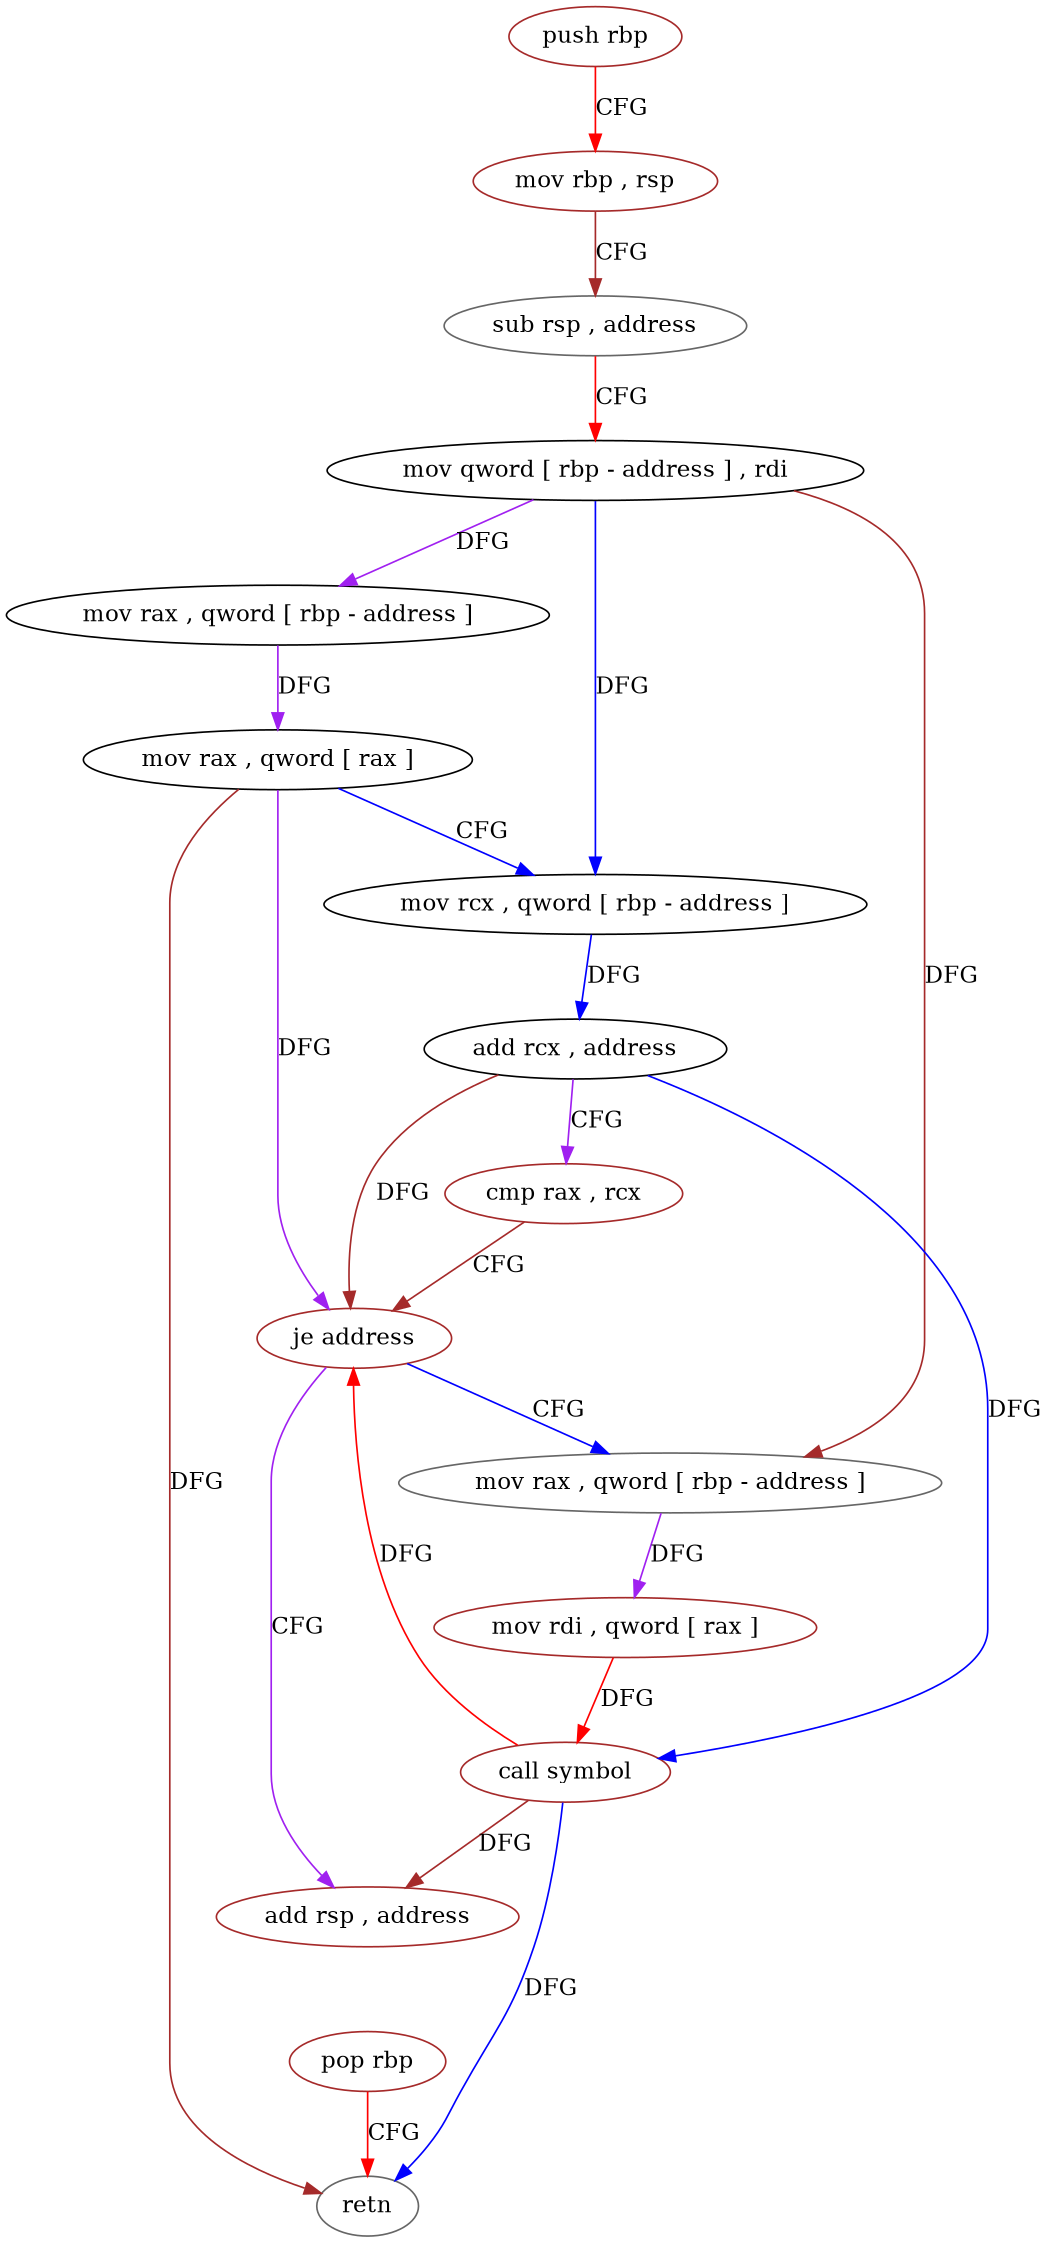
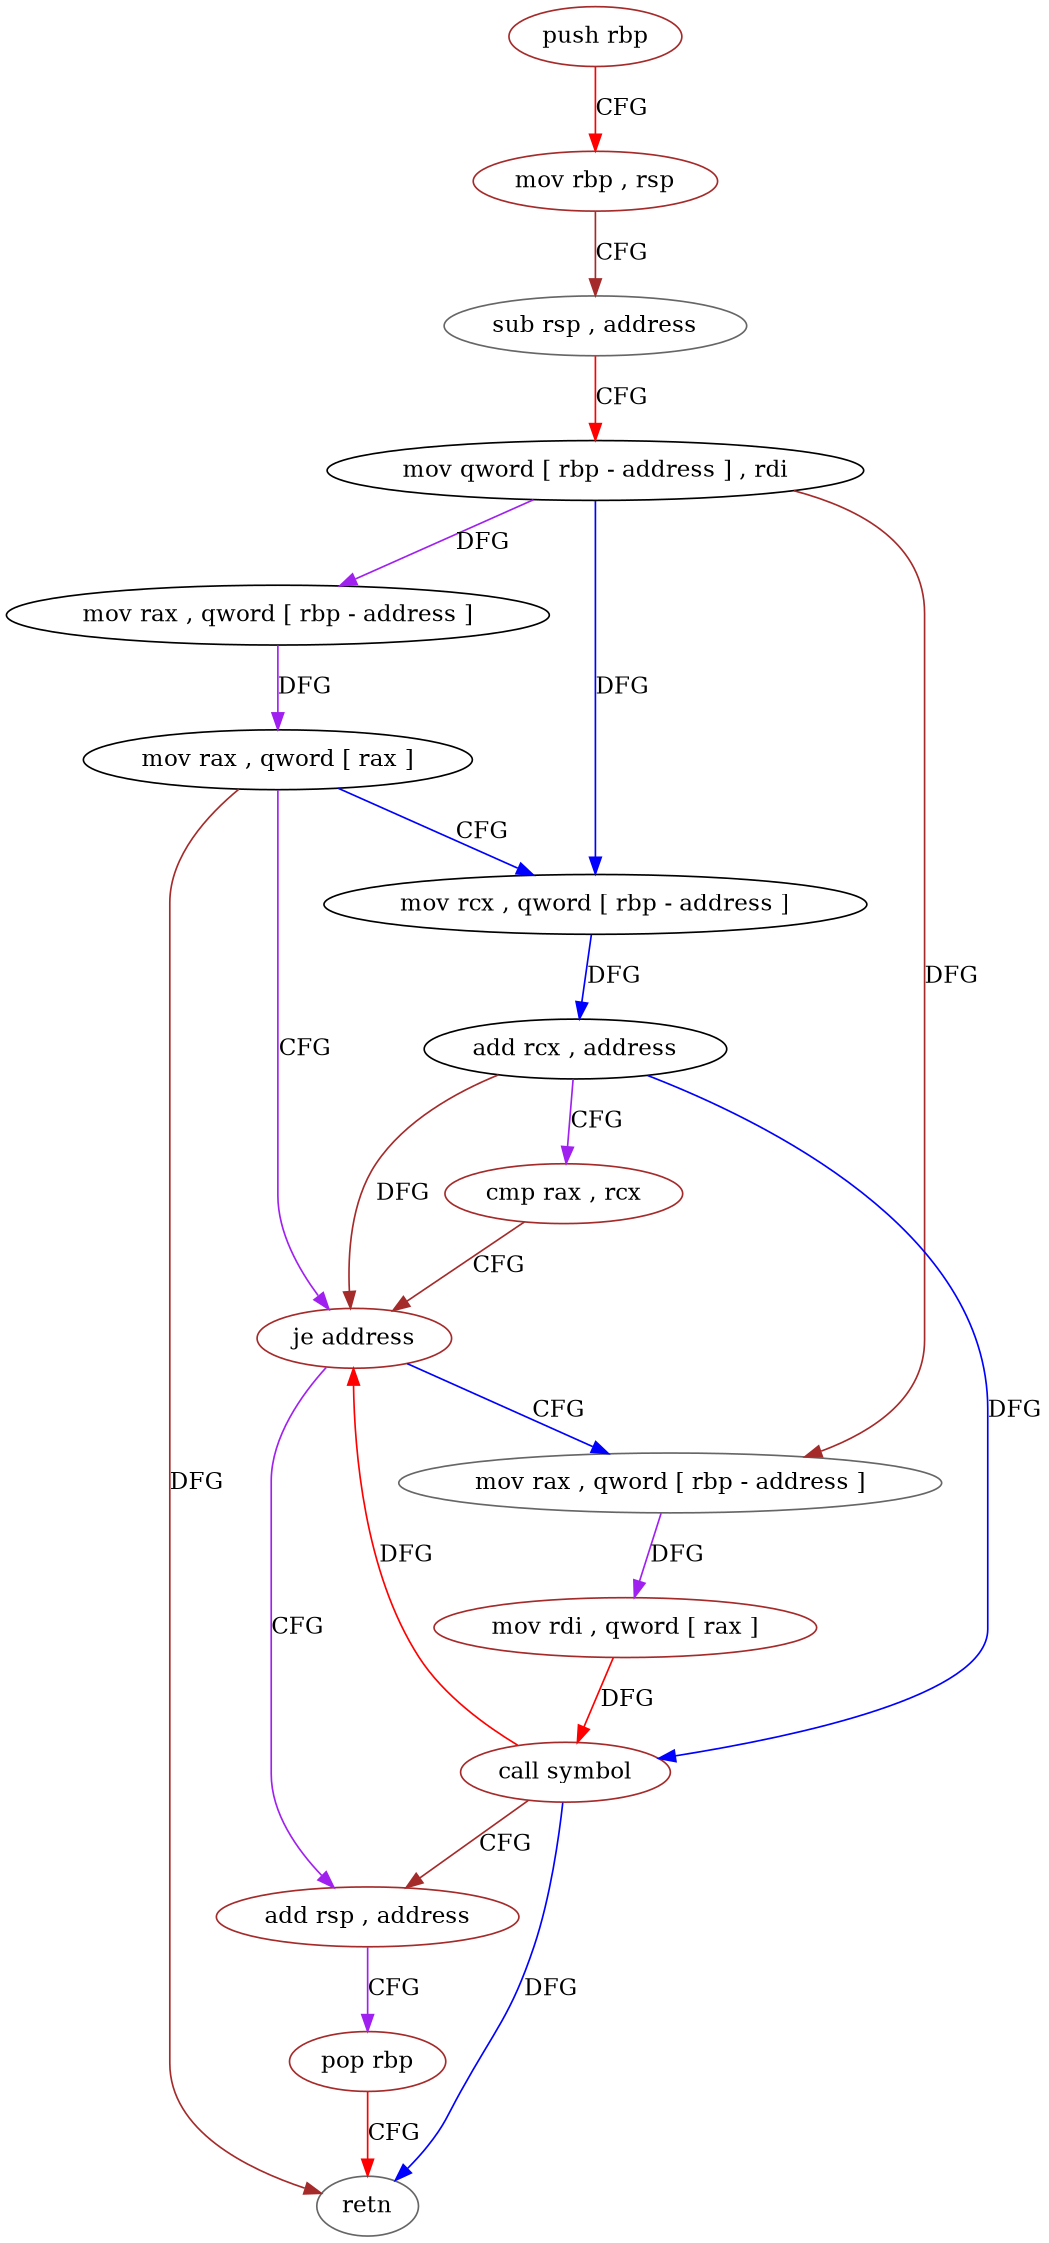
edge "mov rax , qword [ rax ]" -> "je address": label "DFG" -> "CFG"
edge "call symbol" -> "add rsp , address": label "DFG" -> "CFG"
edge "add rsp , address" -> "pop rbp": added, label "CFG"
